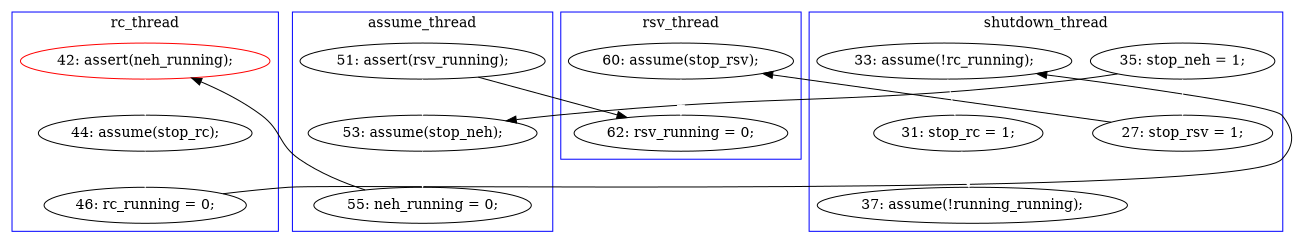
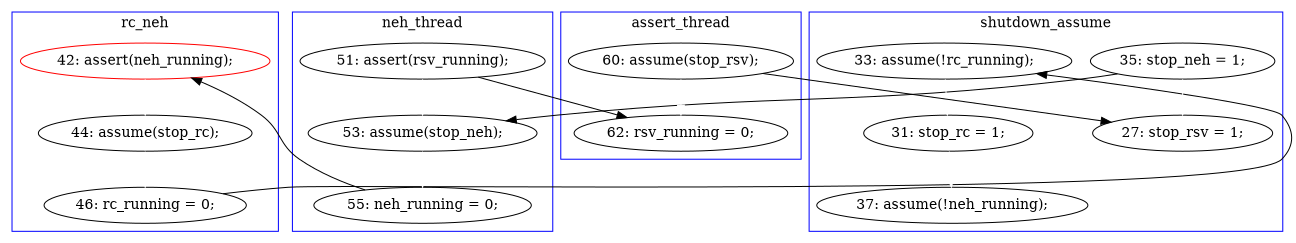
cluster "rc_thread": label "rc_thread" -> "rc_neh"
cluster "assume_thread": label "assume_thread" -> "neh_thread"
cluster "rsv_thread": label "rsv_thread" -> "assert_thread"
cluster "shutdown_thread": label "shutdown_thread" -> "shutdown_assume"
edge "27: stop_rsv = 1;" -> "60: assume(stop_rsv);": reversed
node "37: assume(!running_running);": label "37: assume(!running_running);" -> "37: assume(!neh_running);"
